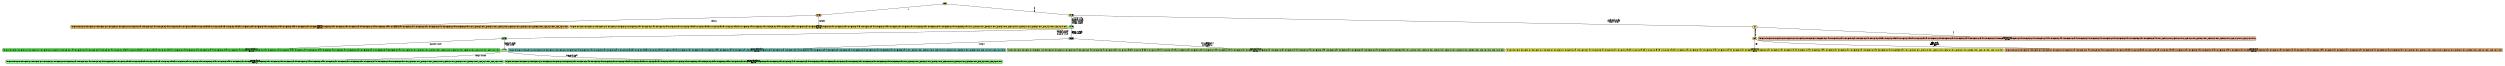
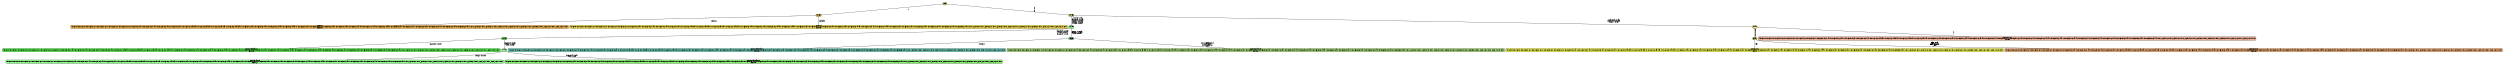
node "adlt": label "adlt" -> "hompop"
node "opsex": label "opsex" -> "famgen"
